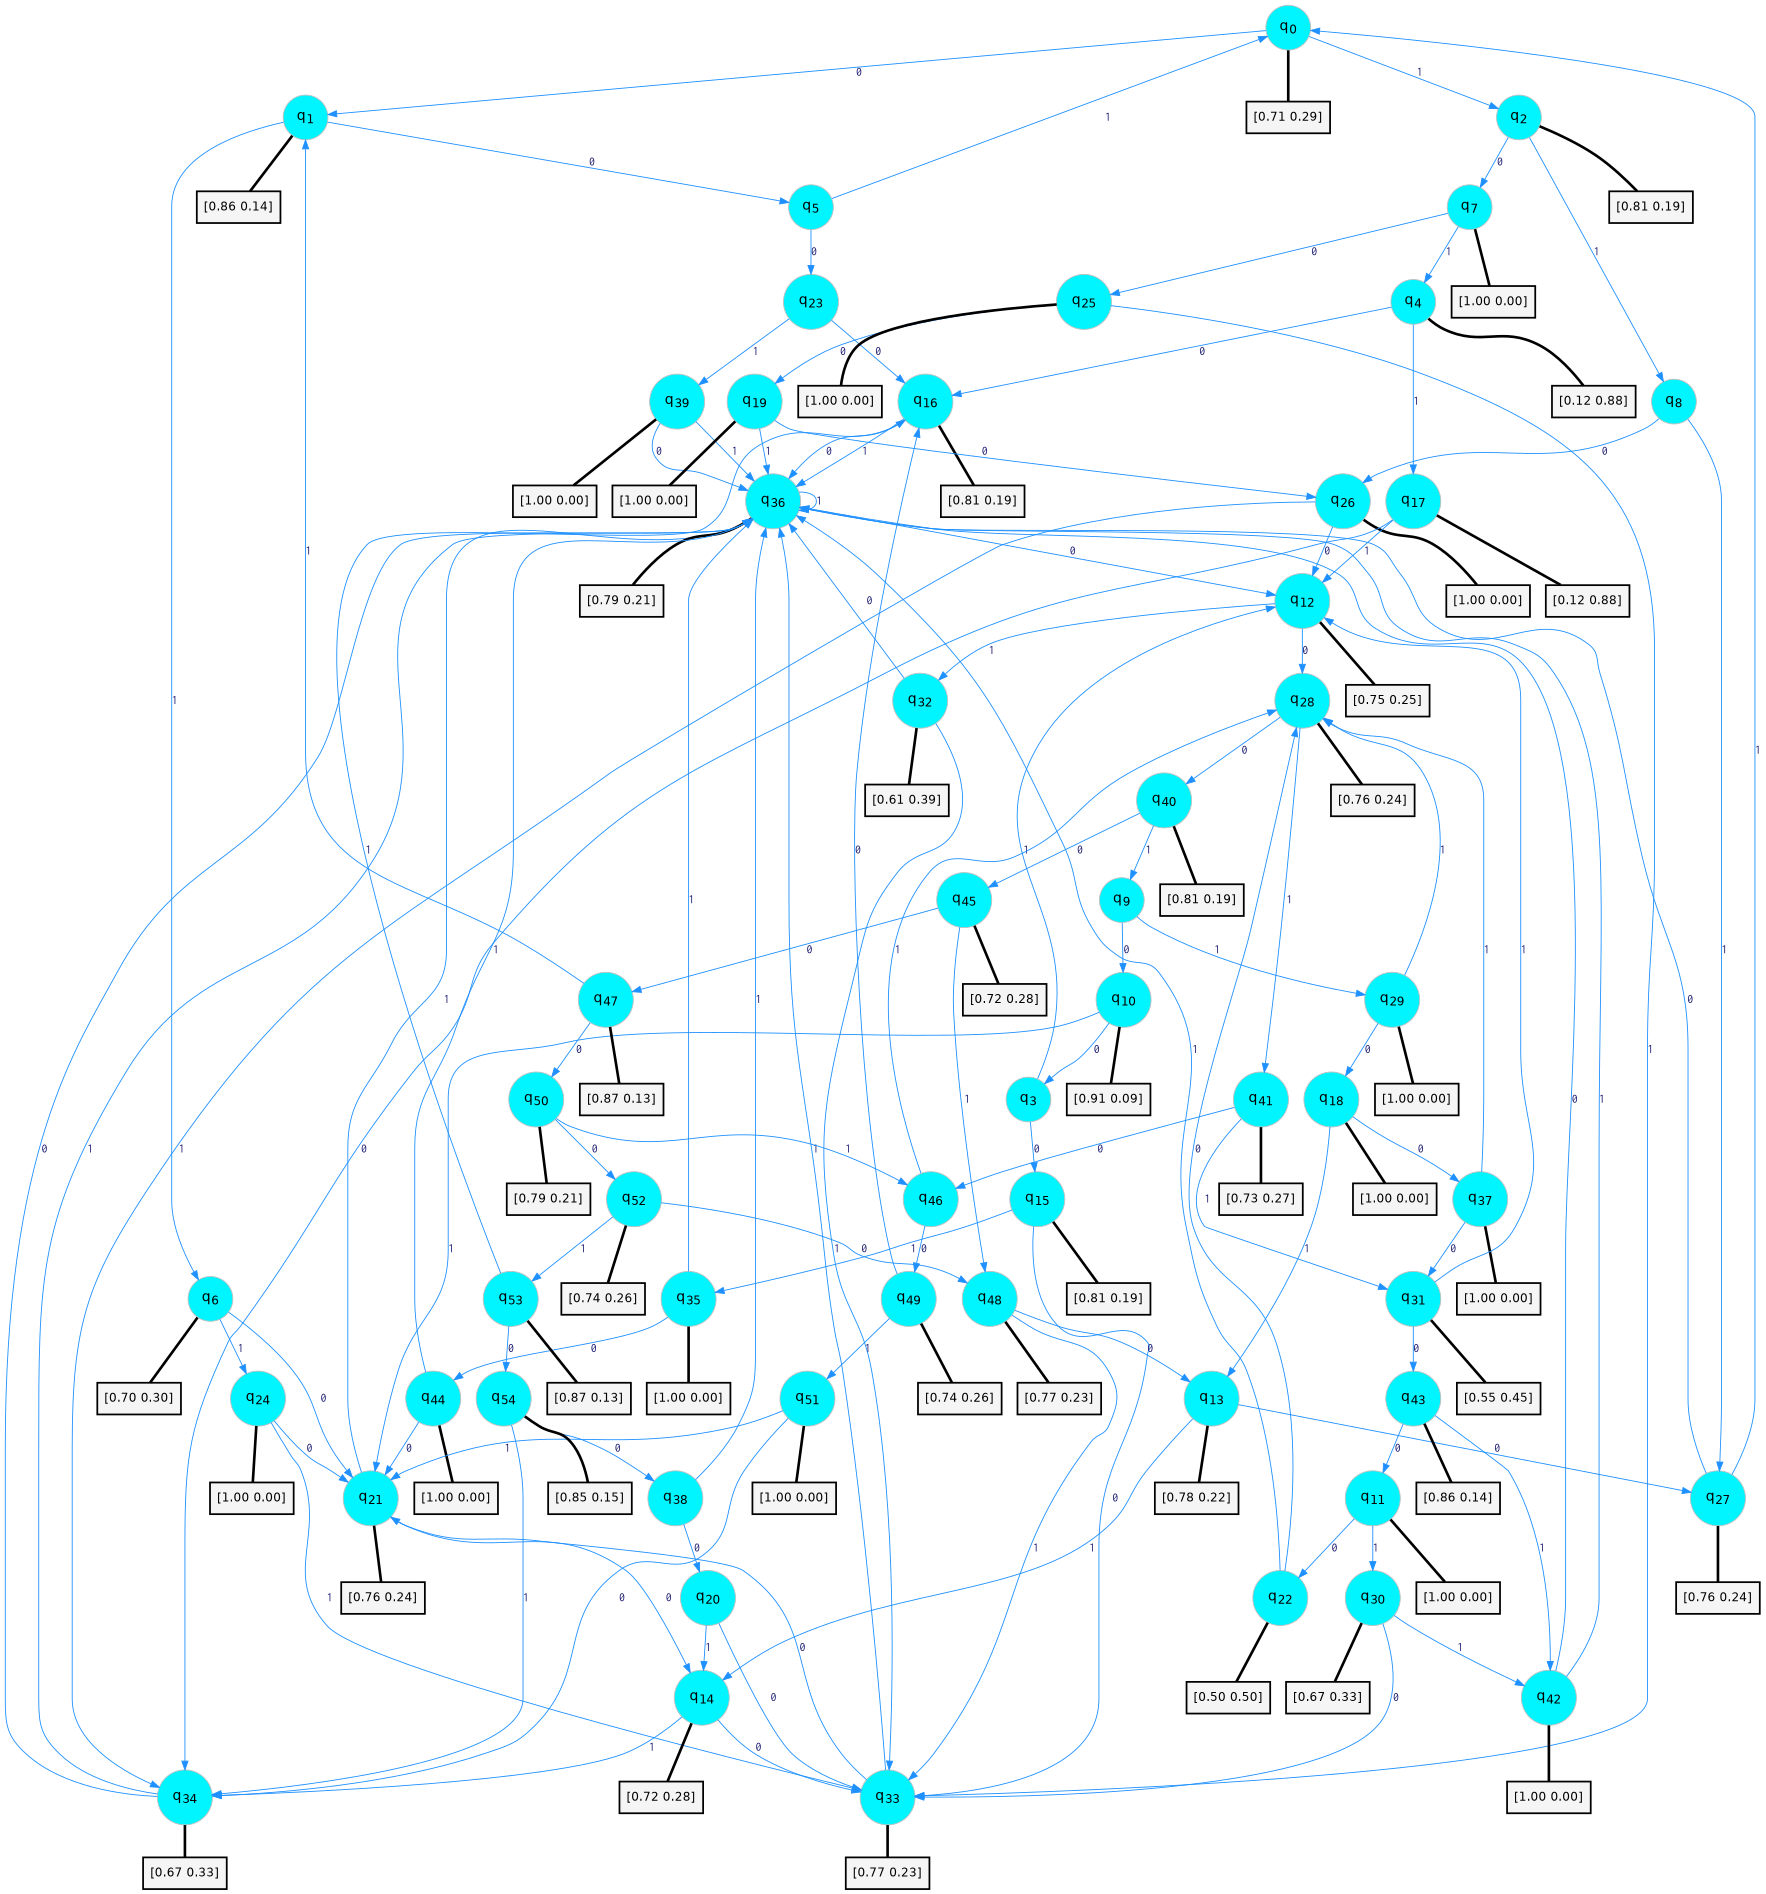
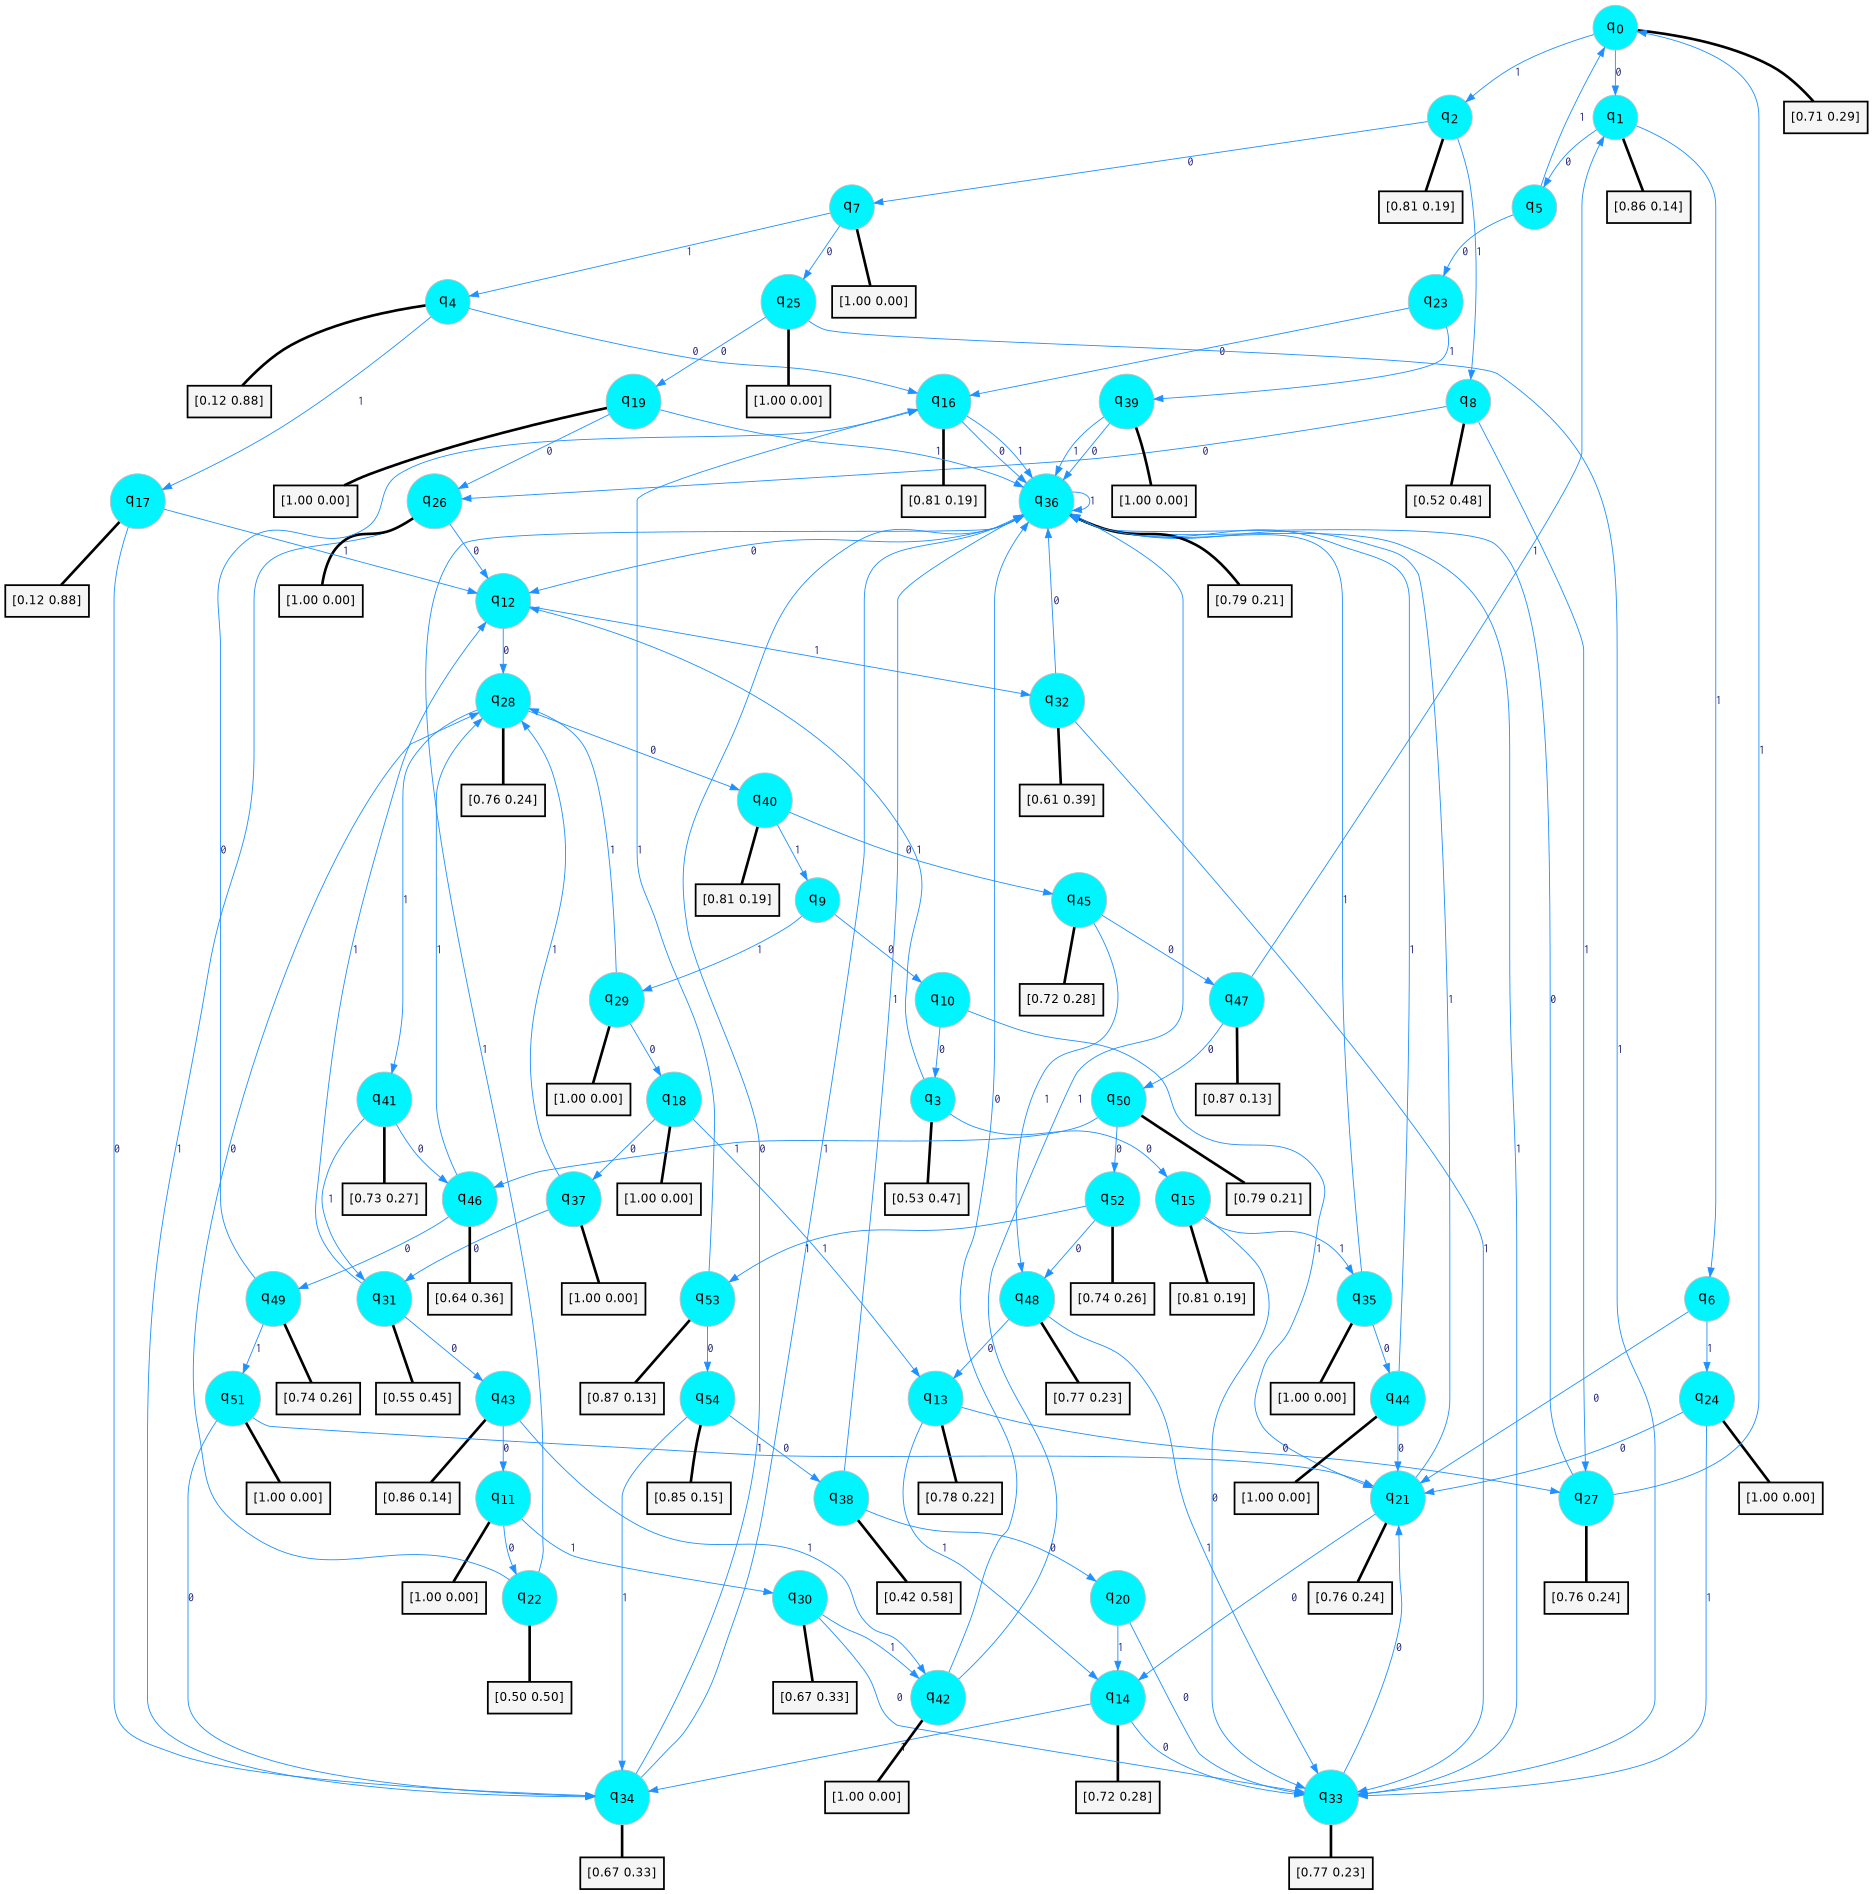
node "[0.52 0.48]": added
node "[0.75 0.25]": removed
node "[0.91 0.09]": removed
node "[0.53 0.47]": added
node "[0.64 0.36]": added
node "[0.70 0.30]": removed
node "[0.42 0.58]": added
